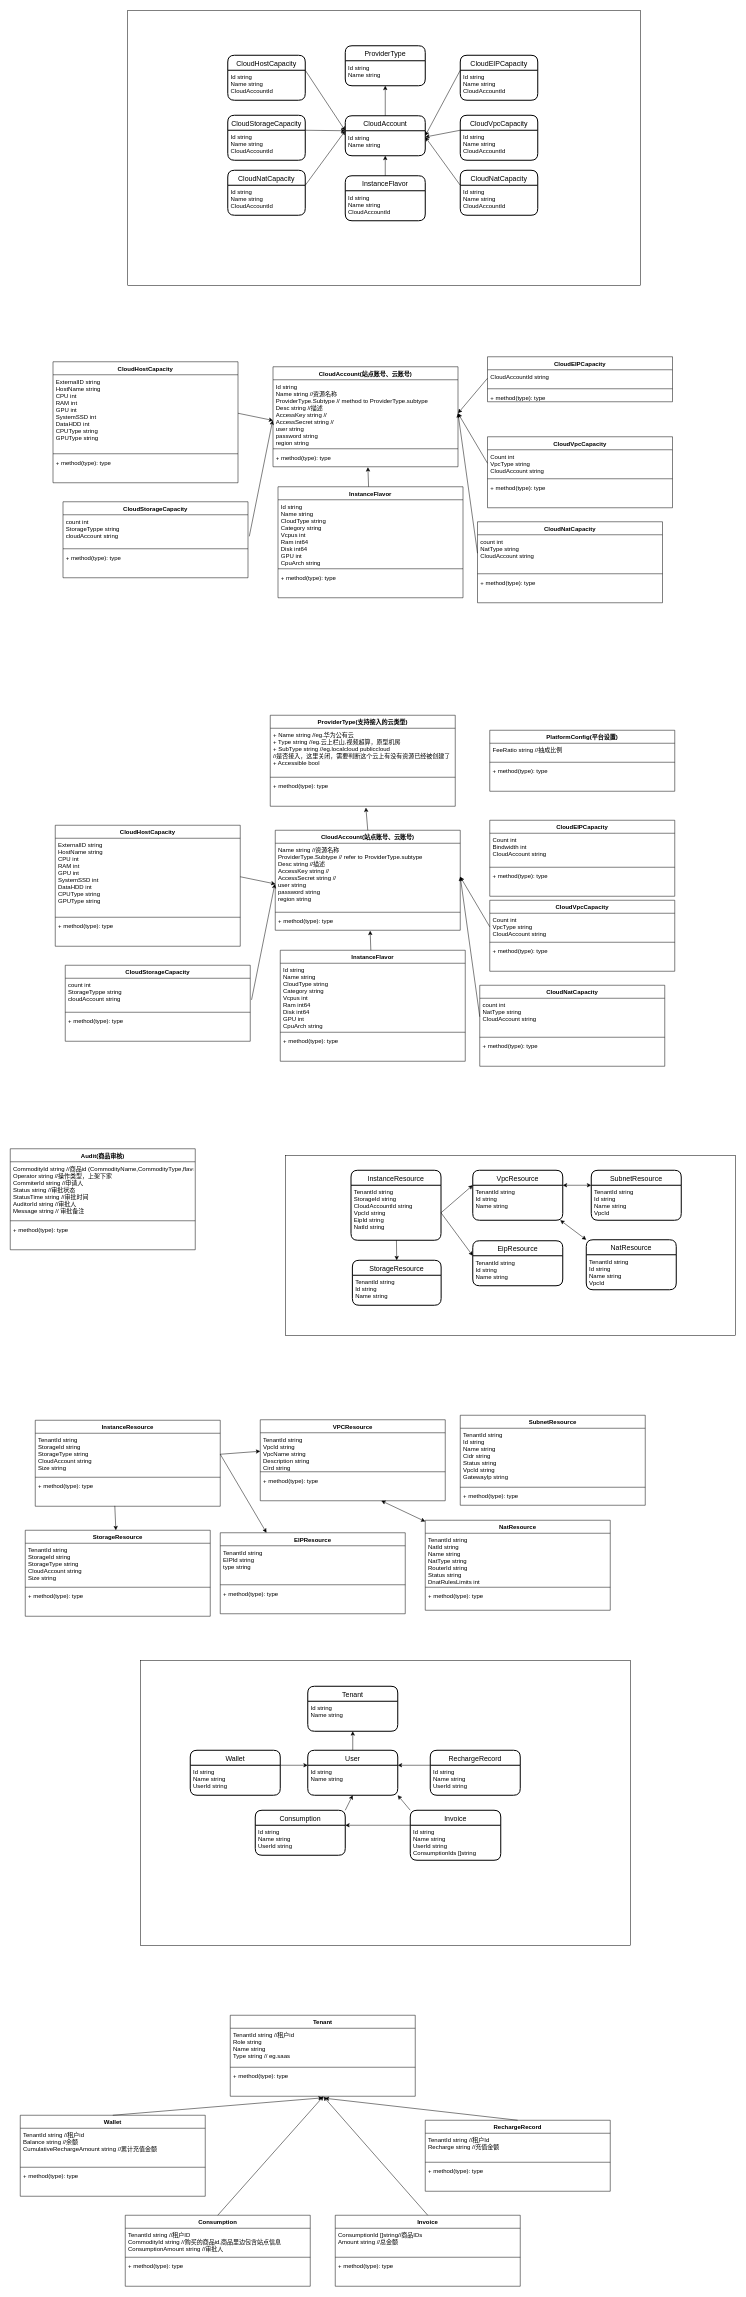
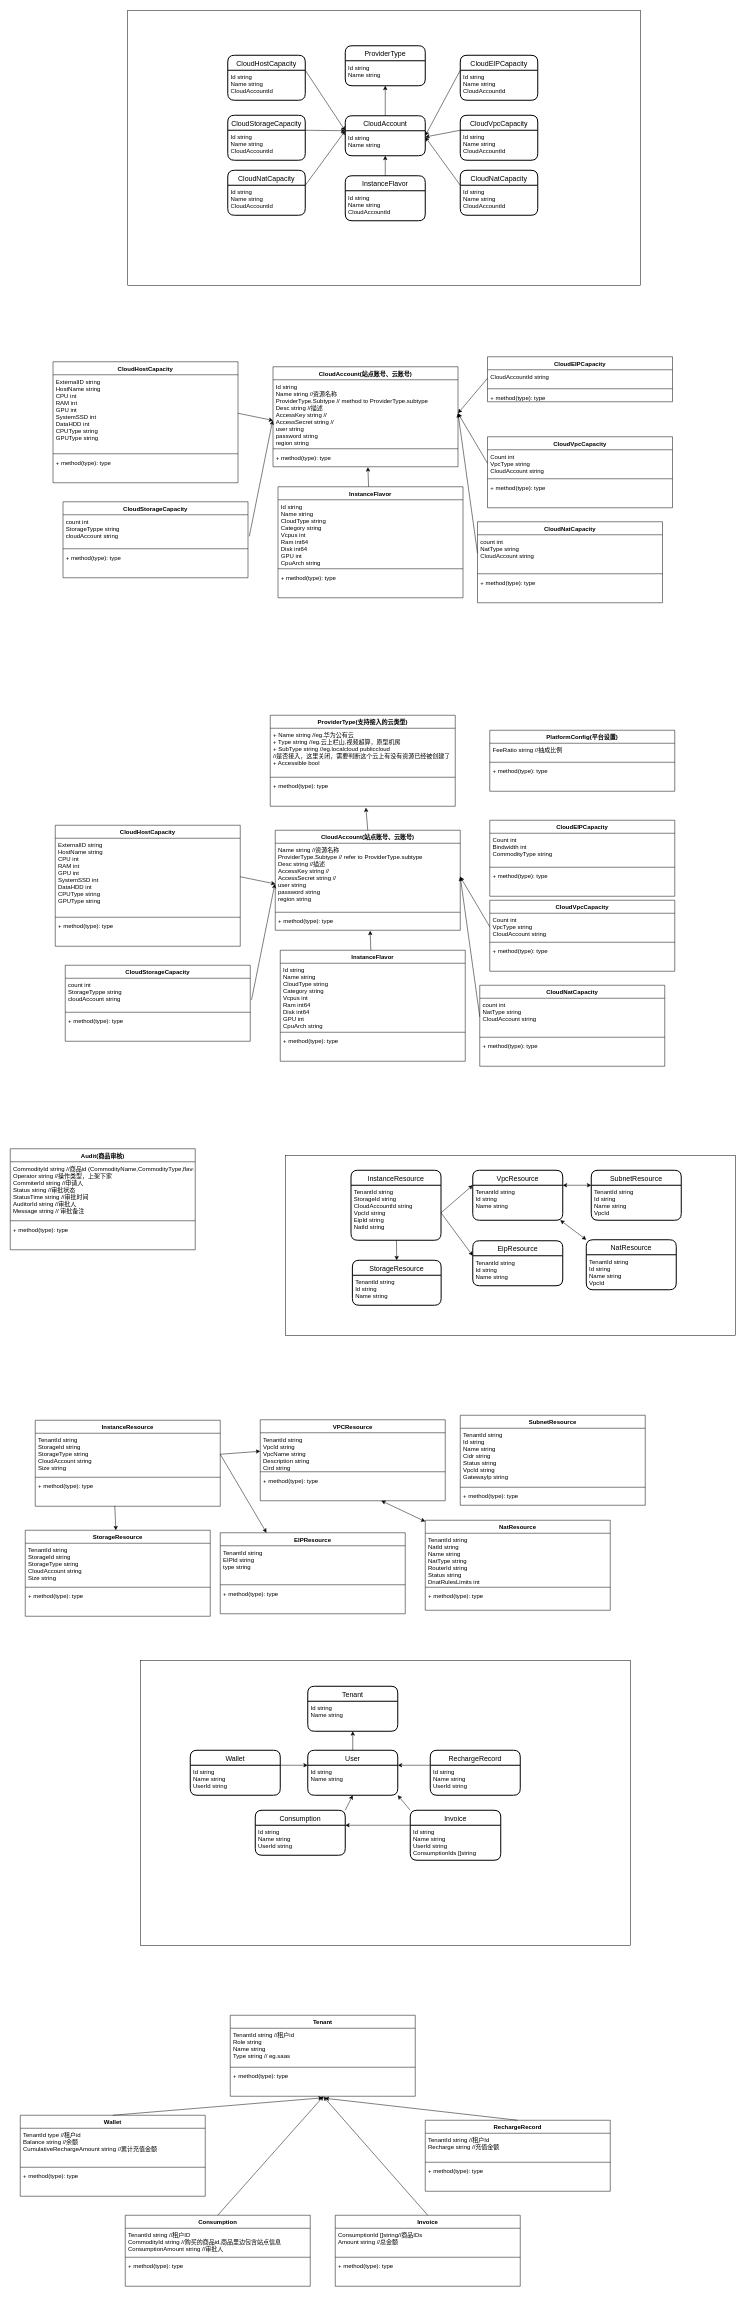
node "Count int Bindwidth int CloudAccount string": label "Count int Bindwidth int CloudAccount string" -> "Count int Bindwidth int CommodityType string"
node "TenantId string //租户id Balance string //余额 CumulativeRechargeAmount string //累计充值金额": label "TenantId string //租户id Balance string //余额 CumulativeRechargeAmount string //累计充值金额" -> "TenantId type //租户id Balance string //余额 CumulativeRechargeAmount string //累计充值金额"
